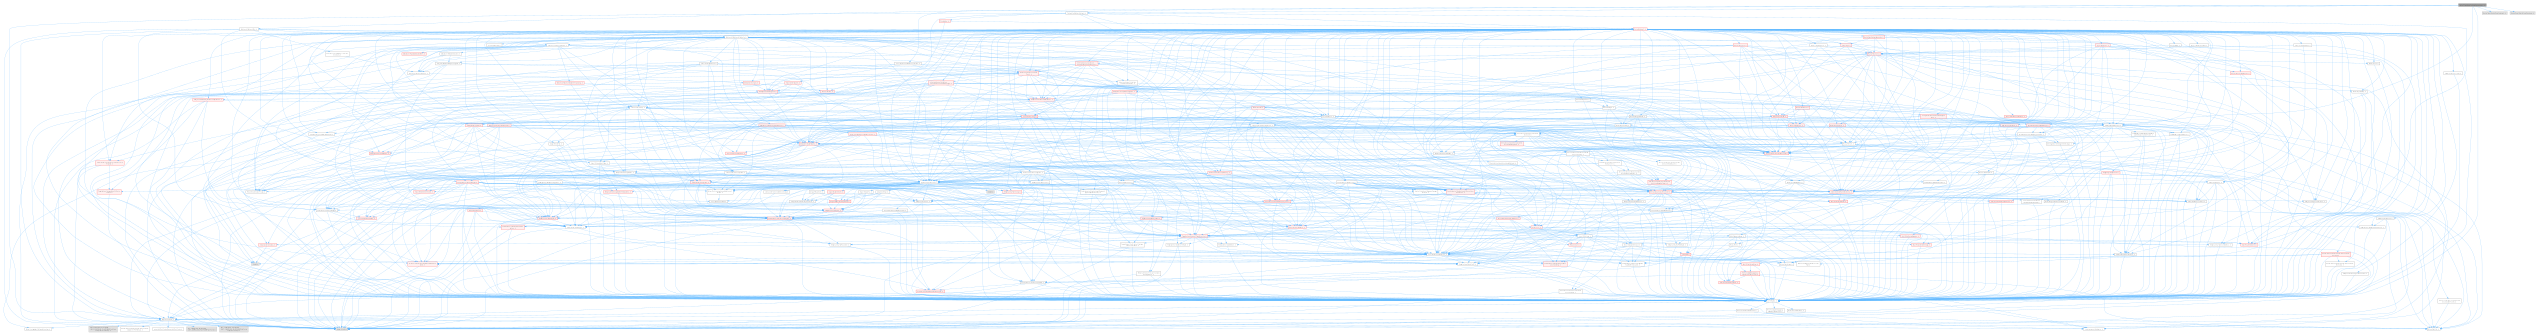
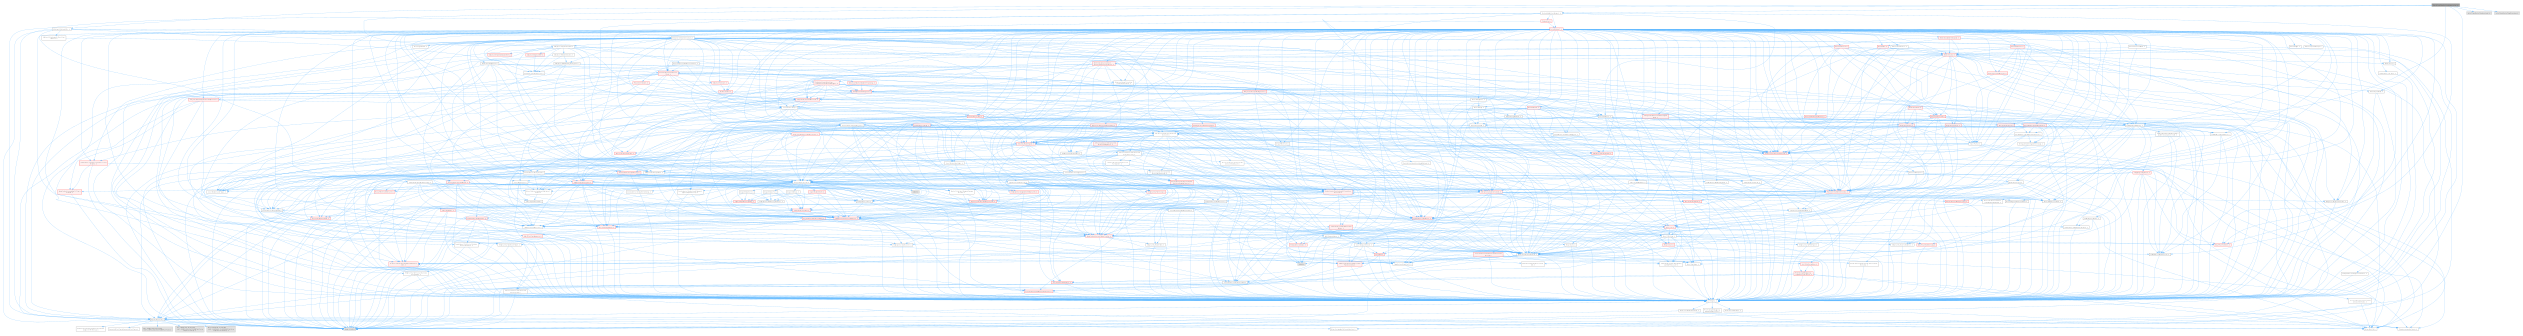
node "UObject/ObjectRef.h": added
